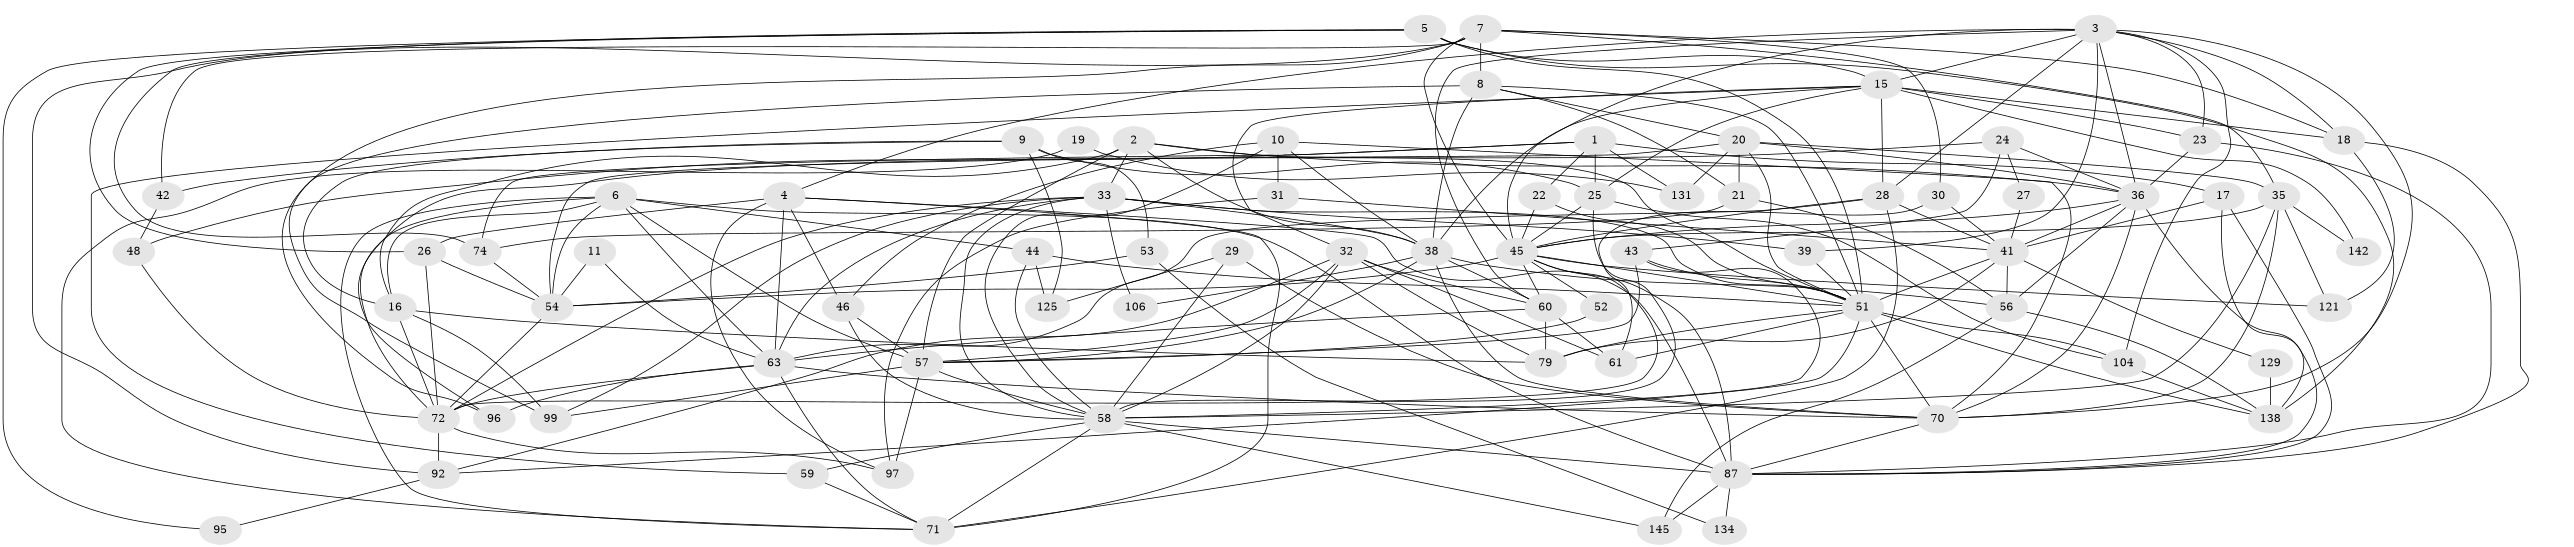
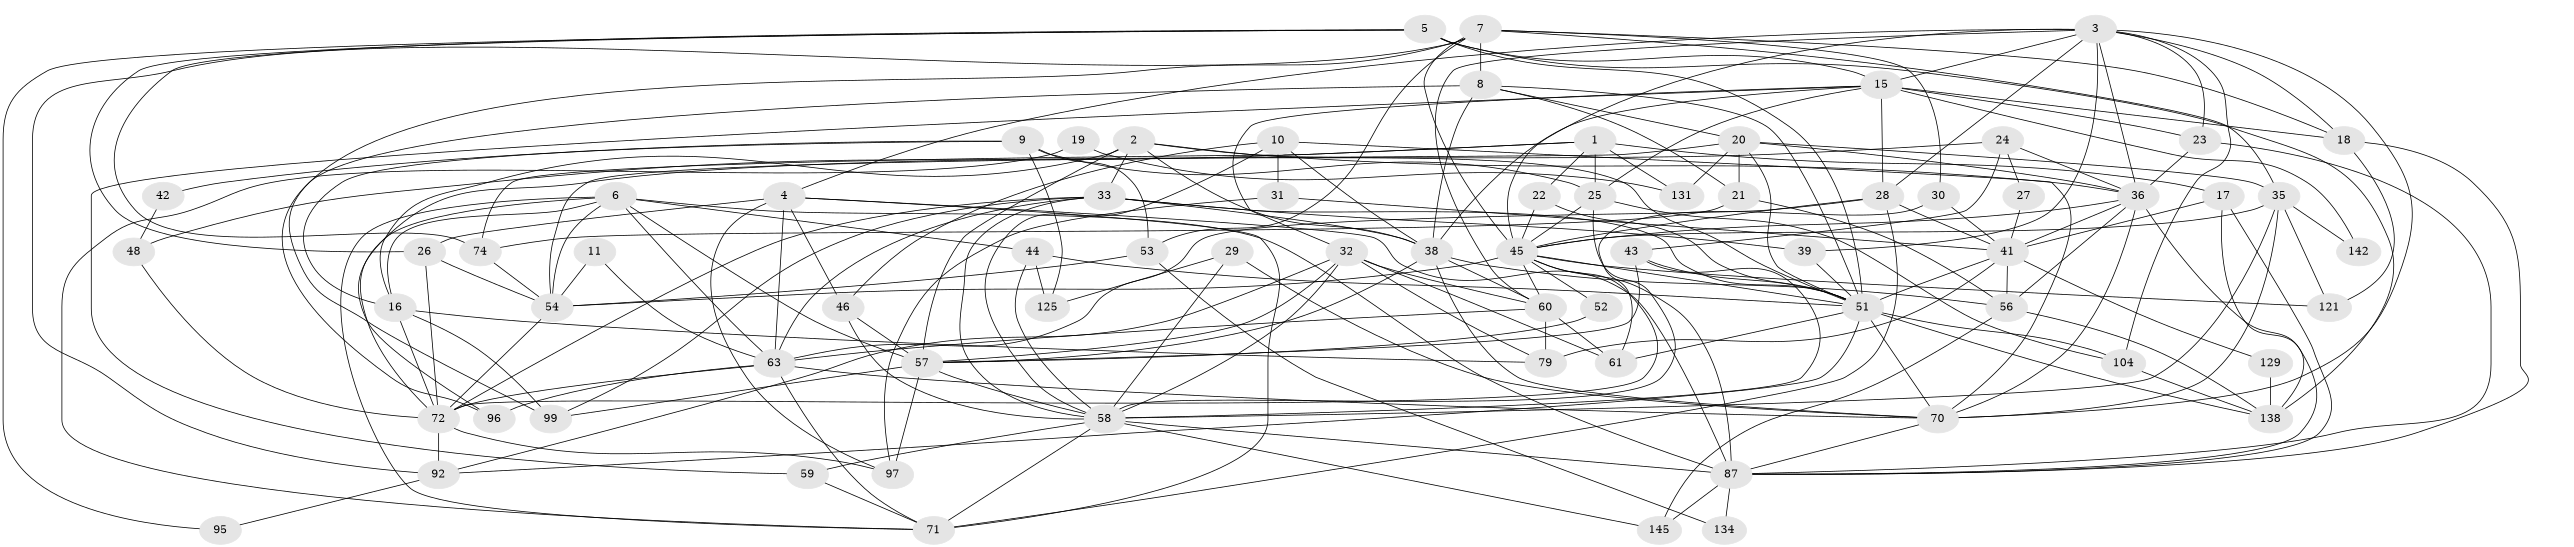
edge "7" -- "42": now "7" -- "53"
node "106": removed
edge "51" -- "79": removed
